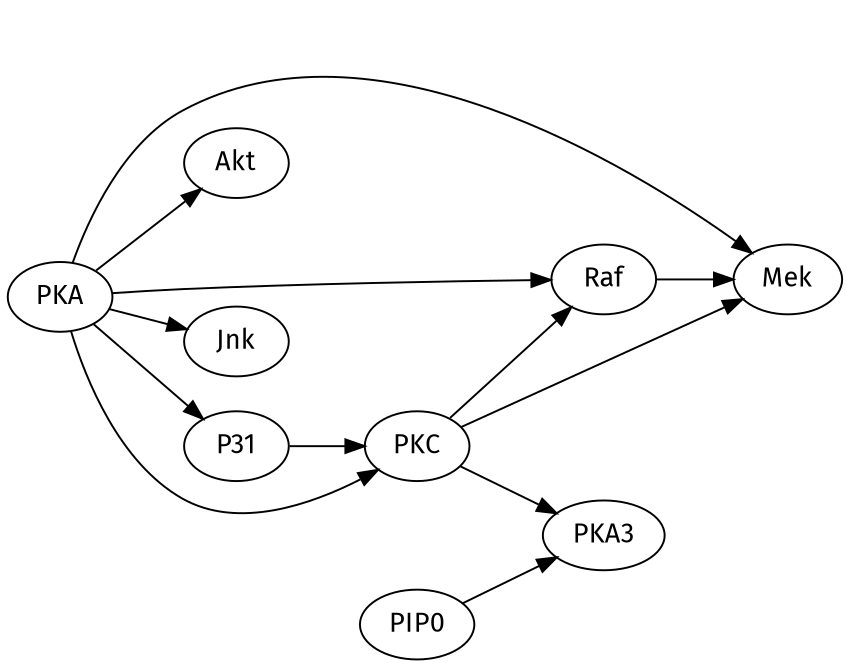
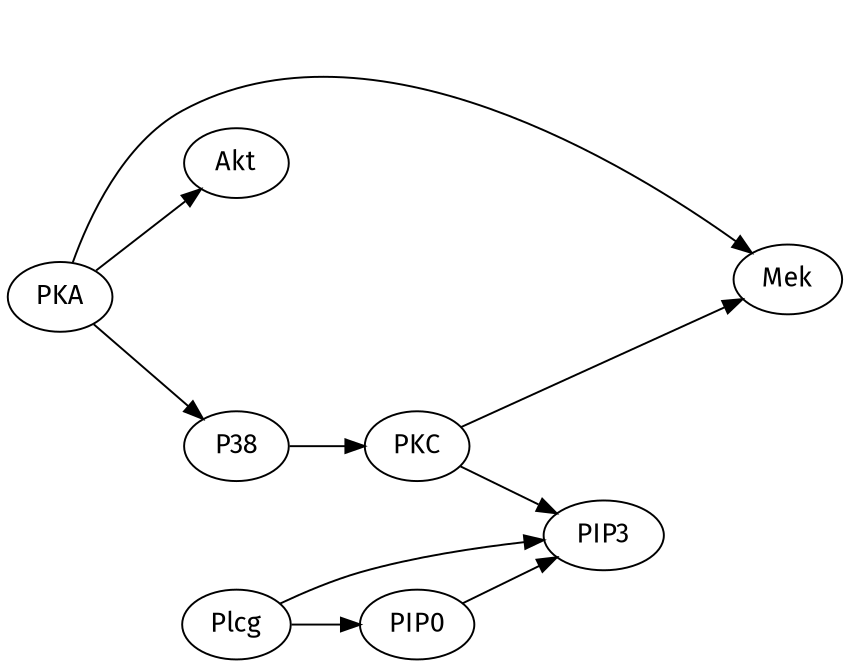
node "Raf": removed
node "Jnk": removed
node "P31": label "P31" -> "P38"
edge "PKA" -> "PKC": removed
node "PKA3": label "PKA3" -> "PIP3"
node "Plcg": added
